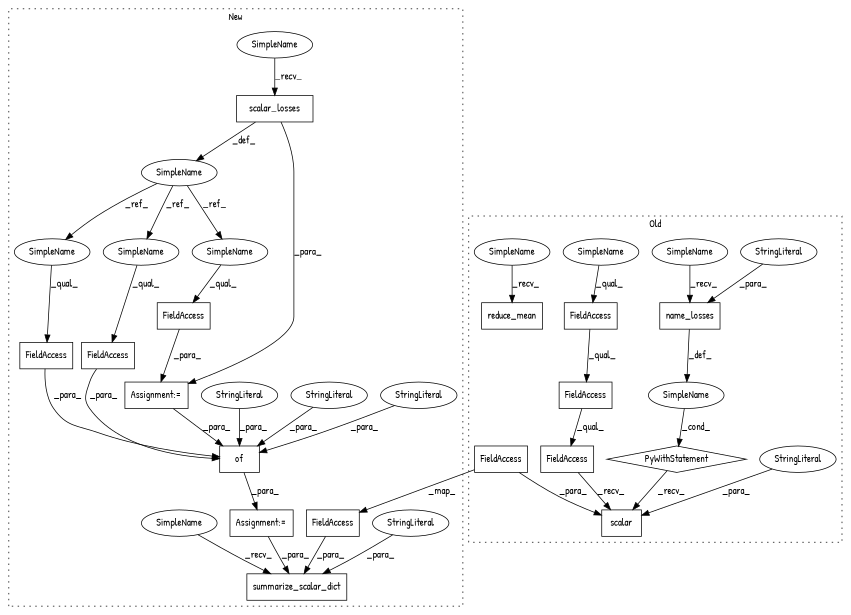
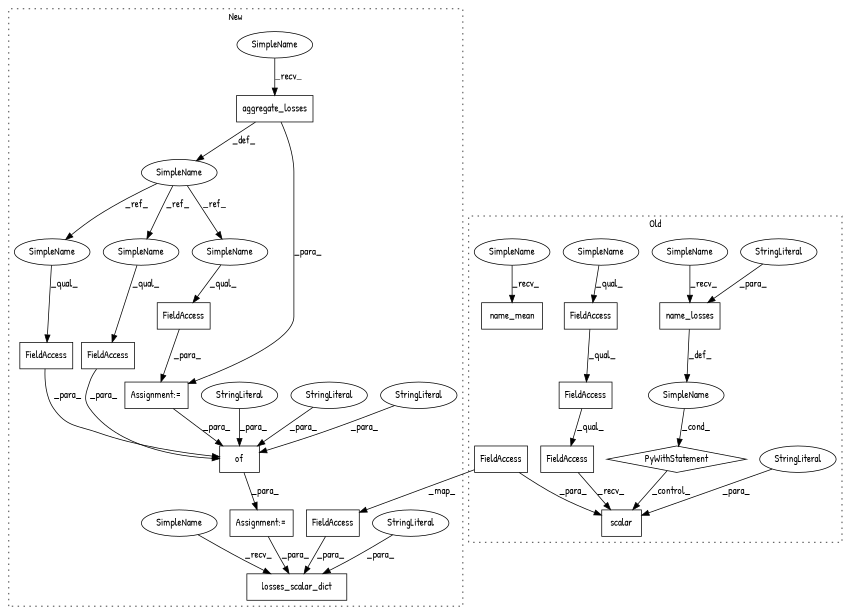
node "scalar_losses": label "scalar_losses" -> "aggregate_losses"
node "reduce_mean": label "reduce_mean" -> "name_mean"
edge "PyWithStatement" -> "scalar": label "_recv_" -> "_control_"
node "summarize_scalar_dict": label "summarize_scalar_dict" -> "losses_scalar_dict"
